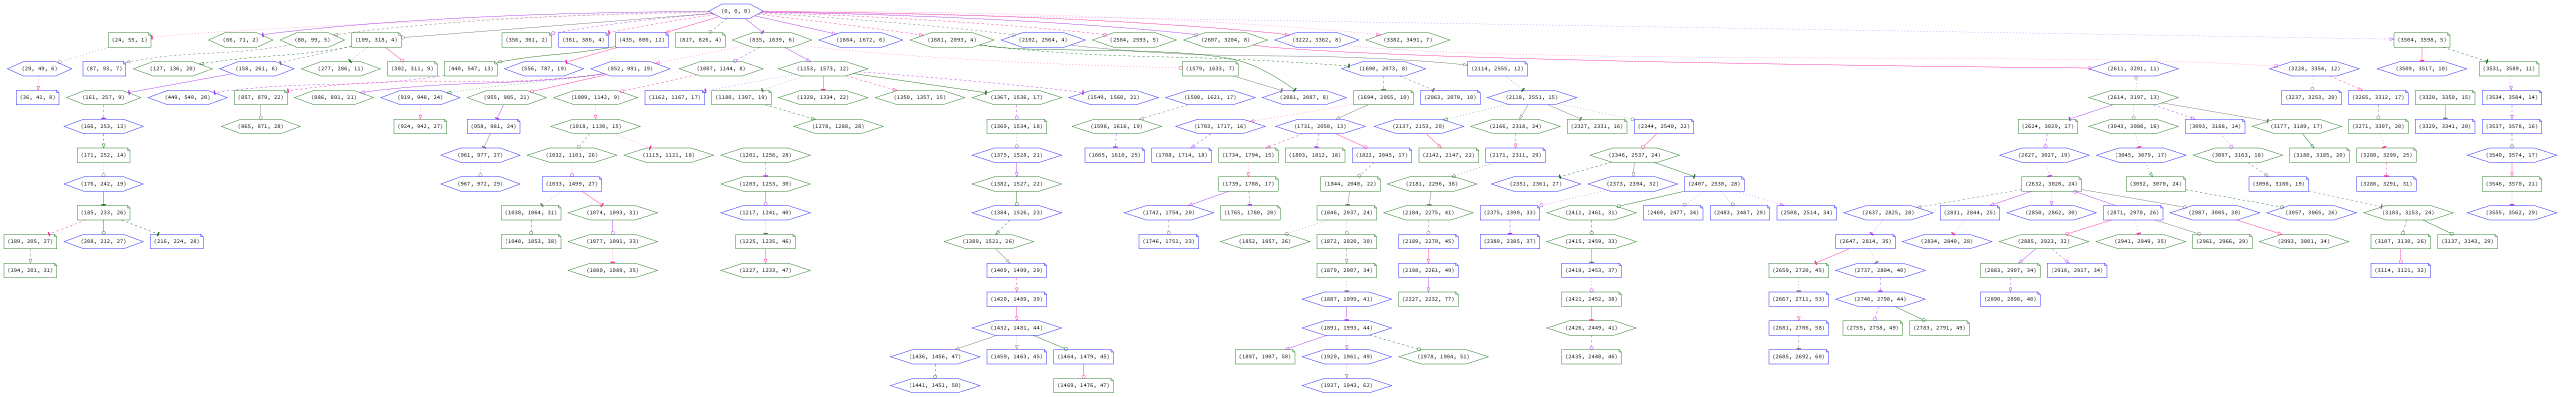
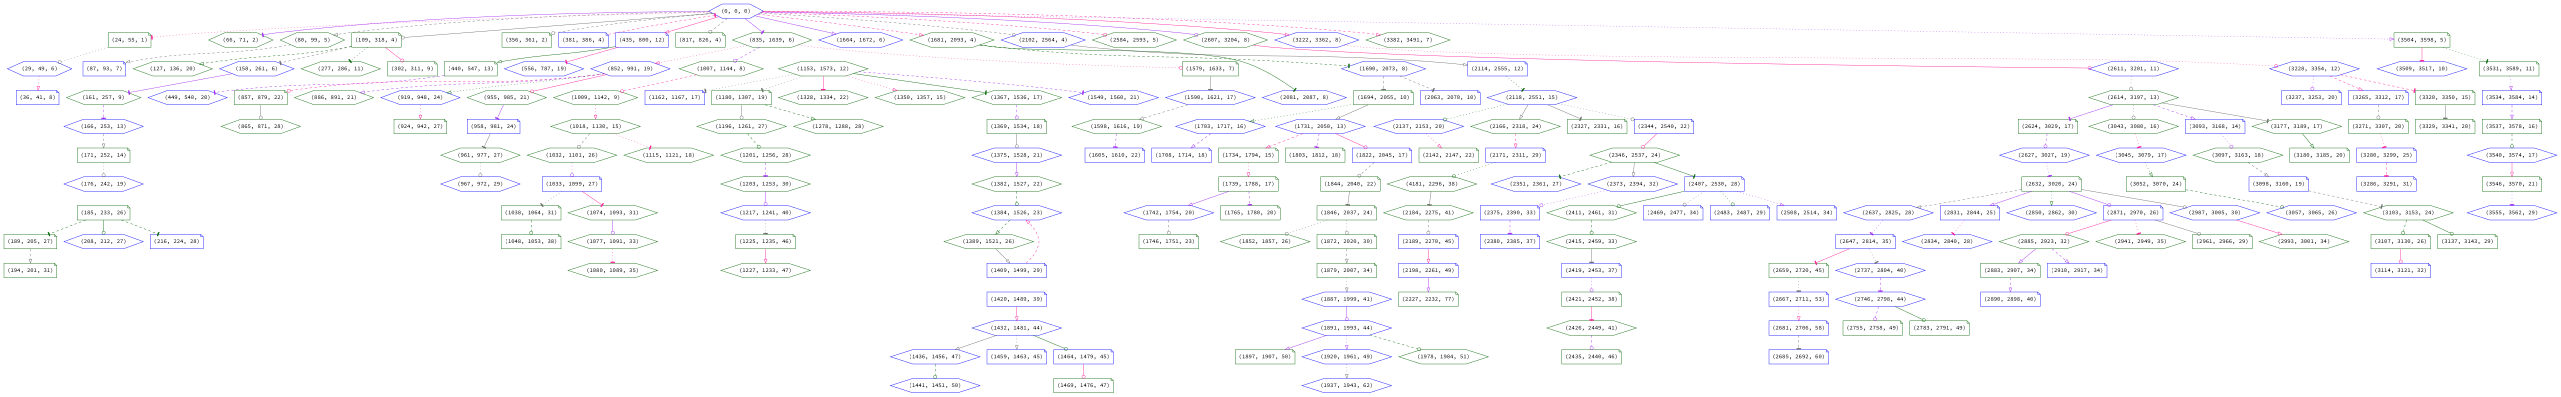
edge "(0, 0, 0)" -> "(3382, 3491, 7)": style dotted -> dashed
edge "(0, 0, 0)" -> "(356, 361, 2)": color purple -> gray40
edge "(0, 0, 0)" -> "(381, 386, 4)": reversed
edge "(835, 1639, 6)" -> "(1153, 1573, 12)": removed
edge "(3504, 3598, 5)" -> "(3531, 3589, 11)": style dashed -> dotted
edge "(852, 991, 19)" -> "(857, 879, 22)": arrowhead tee -> odot
edge "(1153, 1573, 12)" -> "(1162, 1167, 17)": color purple -> gray40
edge "(3228, 3354, 12)" -> "(3237, 3253, 20)": color gray40 -> purple
edge "(1153, 1573, 12)" -> "(1350, 1357, 15)": style dashed -> dotted
edge "(1579, 1633, 7)" -> "(2081, 2087, 8)": now "(1579, 1633, 7)" -> "(1590, 1621, 17)"
edge "(3228, 3354, 12)" -> "(3320, 3350, 15)": added
edge "(852, 991, 19)" -> "(886, 891, 21)": style solid -> dashed
edge "(2614, 3197, 13)" -> "(2611, 3201, 11)": reversed
edge "(2118, 2551, 15)" -> "(2137, 2153, 20)": arrowhead onormal -> odot
edge "(1694, 2055, 10)" -> "(1703, 1717, 16)": color deeppink -> darkgreen
node "(1196, 1261, 27)": added
node "(3329, 3341, 20)": color blue -> darkgreen
node "(3537, 3578, 16)": color blue -> darkgreen
edge "(166, 253, 13)" -> "(171, 252, 14)": color darkgreen -> gray40
edge "(1369, 1534, 18)" -> "(1375, 1528, 21)": style dotted -> solid
edge "(2137, 2153, 20)" -> "(2142, 2147, 22)": style solid -> dotted
node "(961, 977, 27)": color blue -> darkgreen
node "(1605, 1610, 25)": label "(1605, 1610, 25)" -> "(1605, 1610, 22)"
node "(3280, 3299, 25)": color darkgreen -> blue
node "(1033, 1499, 27)": label "(1033, 1499, 27)" -> "(1033, 1099, 27)"
node "(2181, 2296, 38)": label "(2181, 2296, 38)" -> "(4181, 2296, 38)"
edge "(2632, 3020, 24)" -> "(2850, 2862, 30)": color purple -> darkgreen
edge "(176, 242, 19)" -> "(185, 233, 26)": removed
edge "(1382, 1527, 22)" -> "(1384, 1526, 23)": style solid -> dashed
edge "(2871, 2970, 26)" -> "(2632, 3020, 24)": reversed
edge "(185, 233, 26)" -> "(189, 205, 27)": color deeppink -> darkgreen
node "(1746, 1751, 23)": color blue -> darkgreen
edge "(1409, 1499, 29)" -> "(1420, 1489, 39)": now "(1409, 1499, 29)" -> "(1384, 1526, 23)"
edge "(1879, 2007, 34)" -> "(1887, 1999, 41)": arrowhead tee -> onormal
edge "(1887, 1999, 41)" -> "(1891, 1993, 44)": arrowhead tee -> odot
